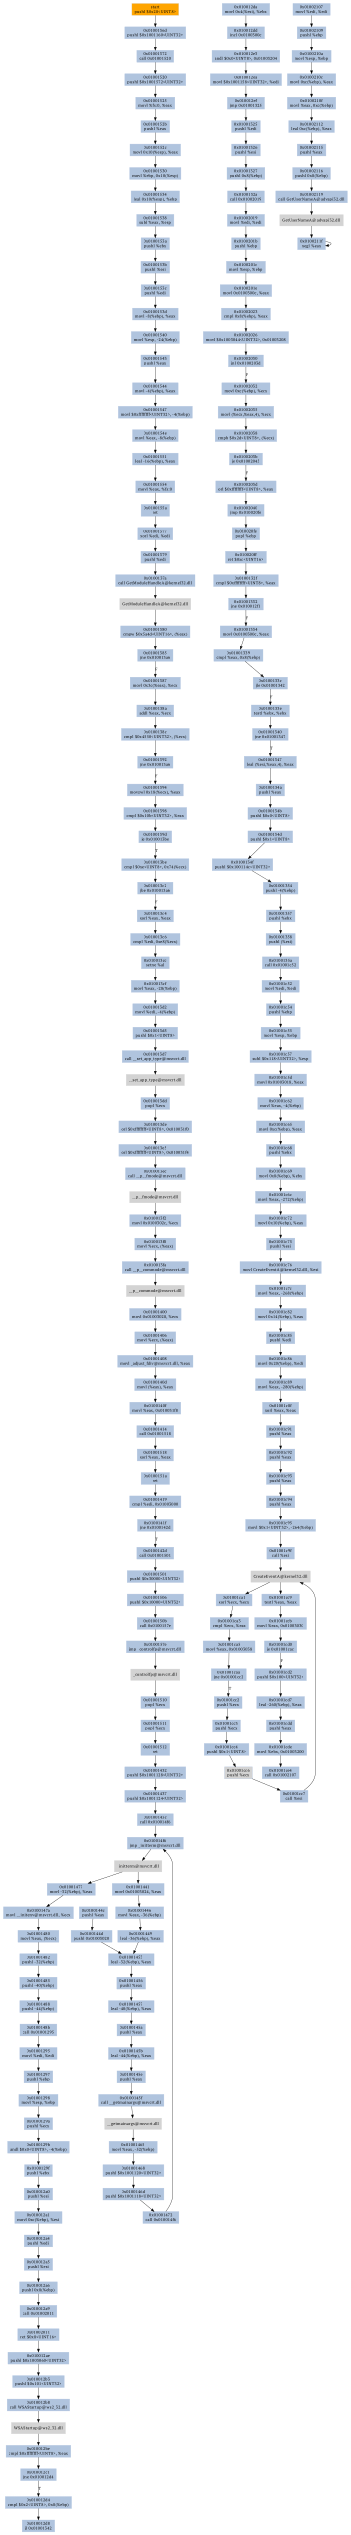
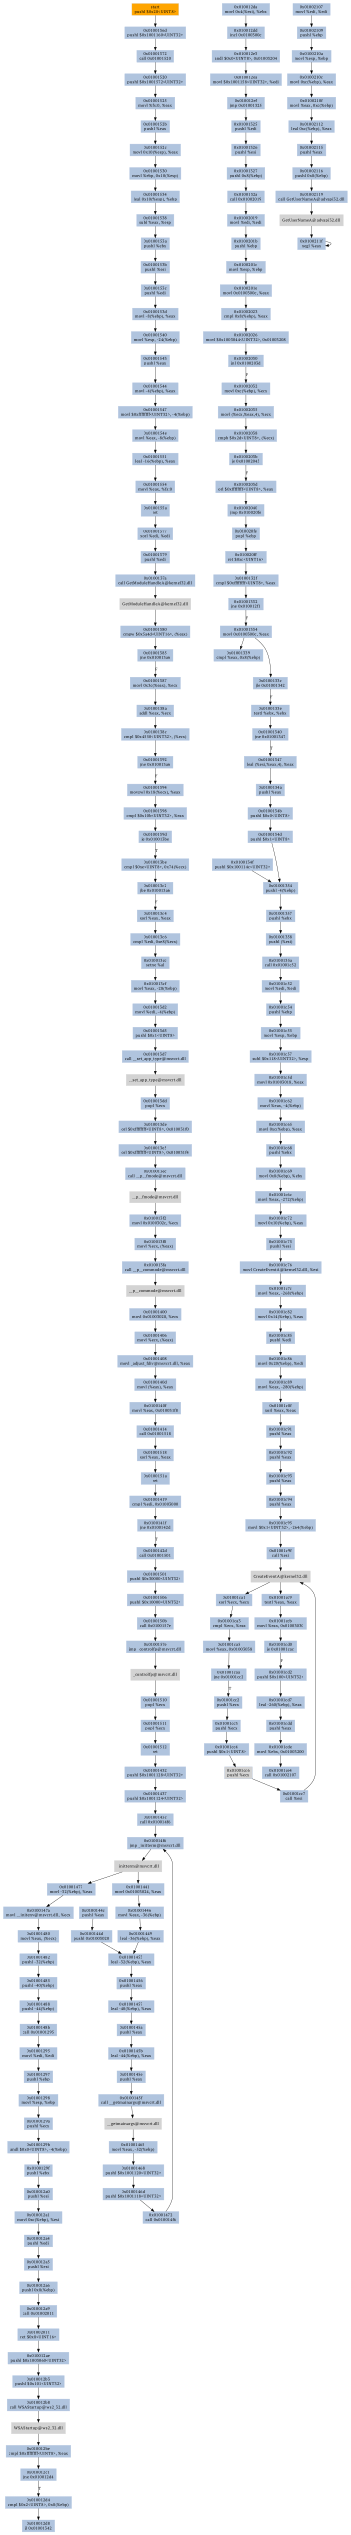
edge "0x01001339 cmpl %eax, 0x8(%ebp)" -> "0x0100133c jle 0x01001342": now "0x01001334 movl 0x0100300c, %eax" -> "0x0100133c jle 0x01001342"
edge "0x0100134d pushl $0x1<UINT8>" -> "0x0100134f pushl $0x100114c<UINT32>": now "0x0100134d pushl $0x1<UINT8>" -> "0x01001354 pushl -4(%ebp)"
